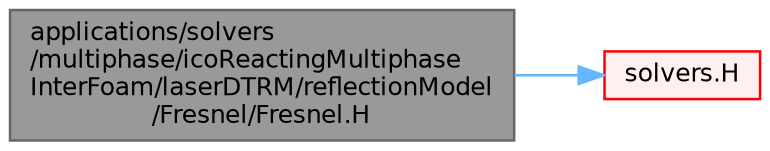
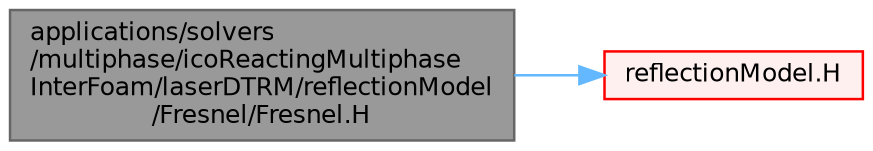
node "solvers.H": label "solvers.H" -> "reflectionModel.H"
